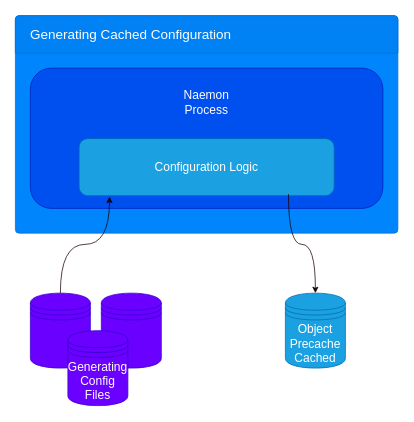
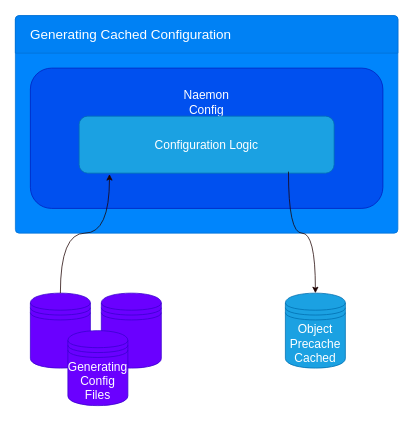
node "Naemon Process": label "Naemon Process" -> "Naemon Config"
node "Configuration Logic": moved (207, 167) -> (207, 144)
